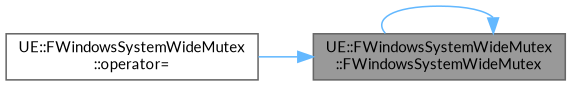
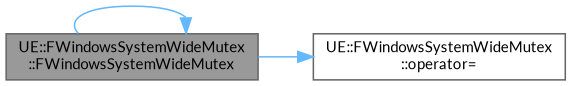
edge "UE::FWindowsSystemWideMutex ::operator=" -> "UE::FWindowsSystemWideMutex ::FWindowsSystemWideMutex": reversed
